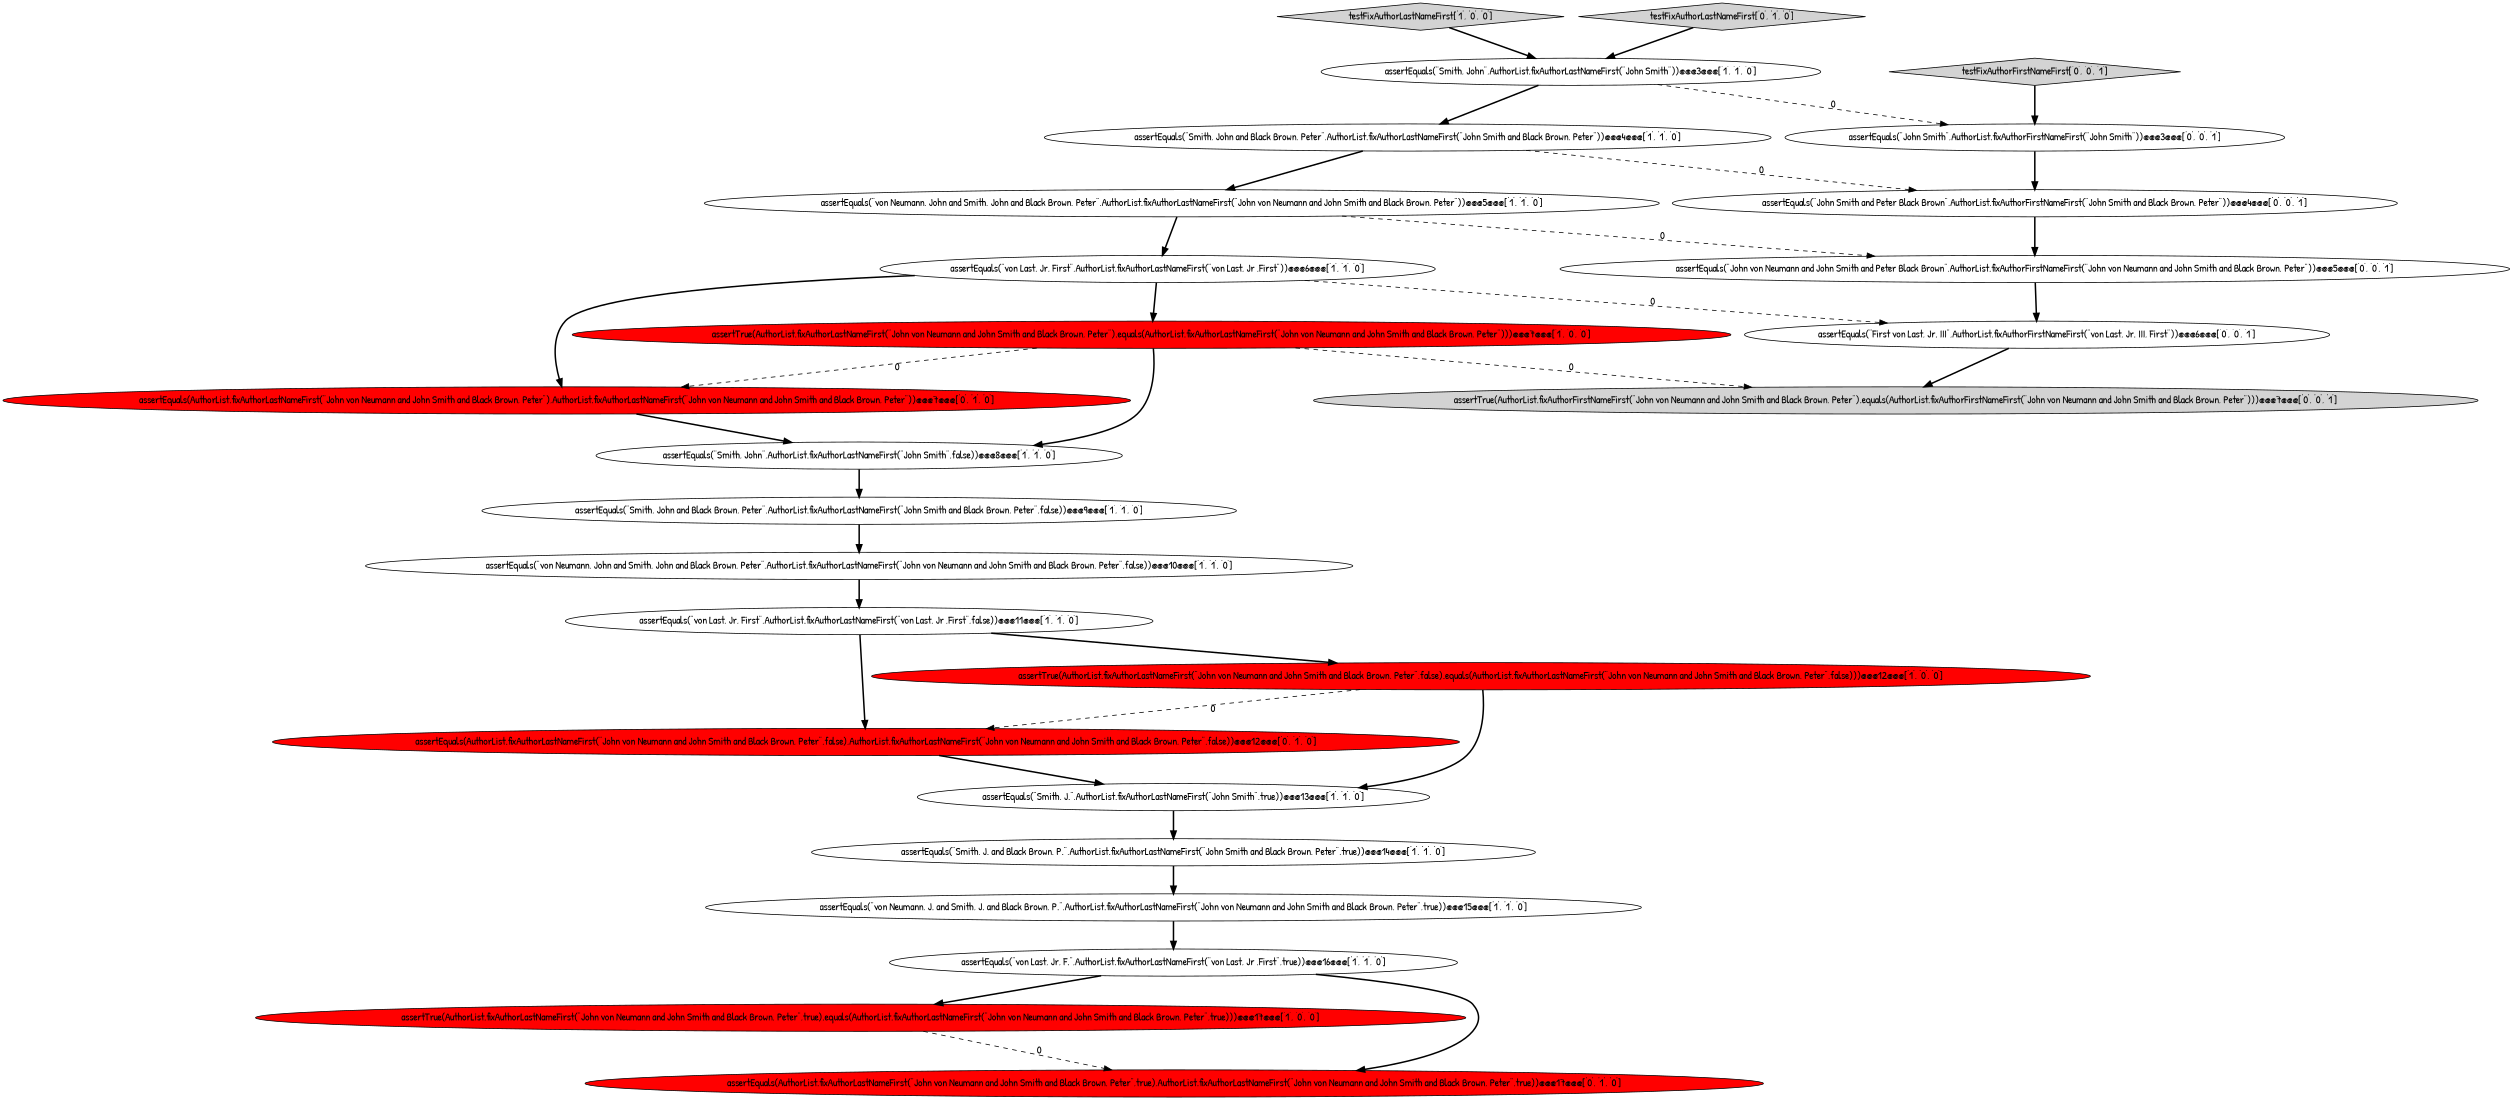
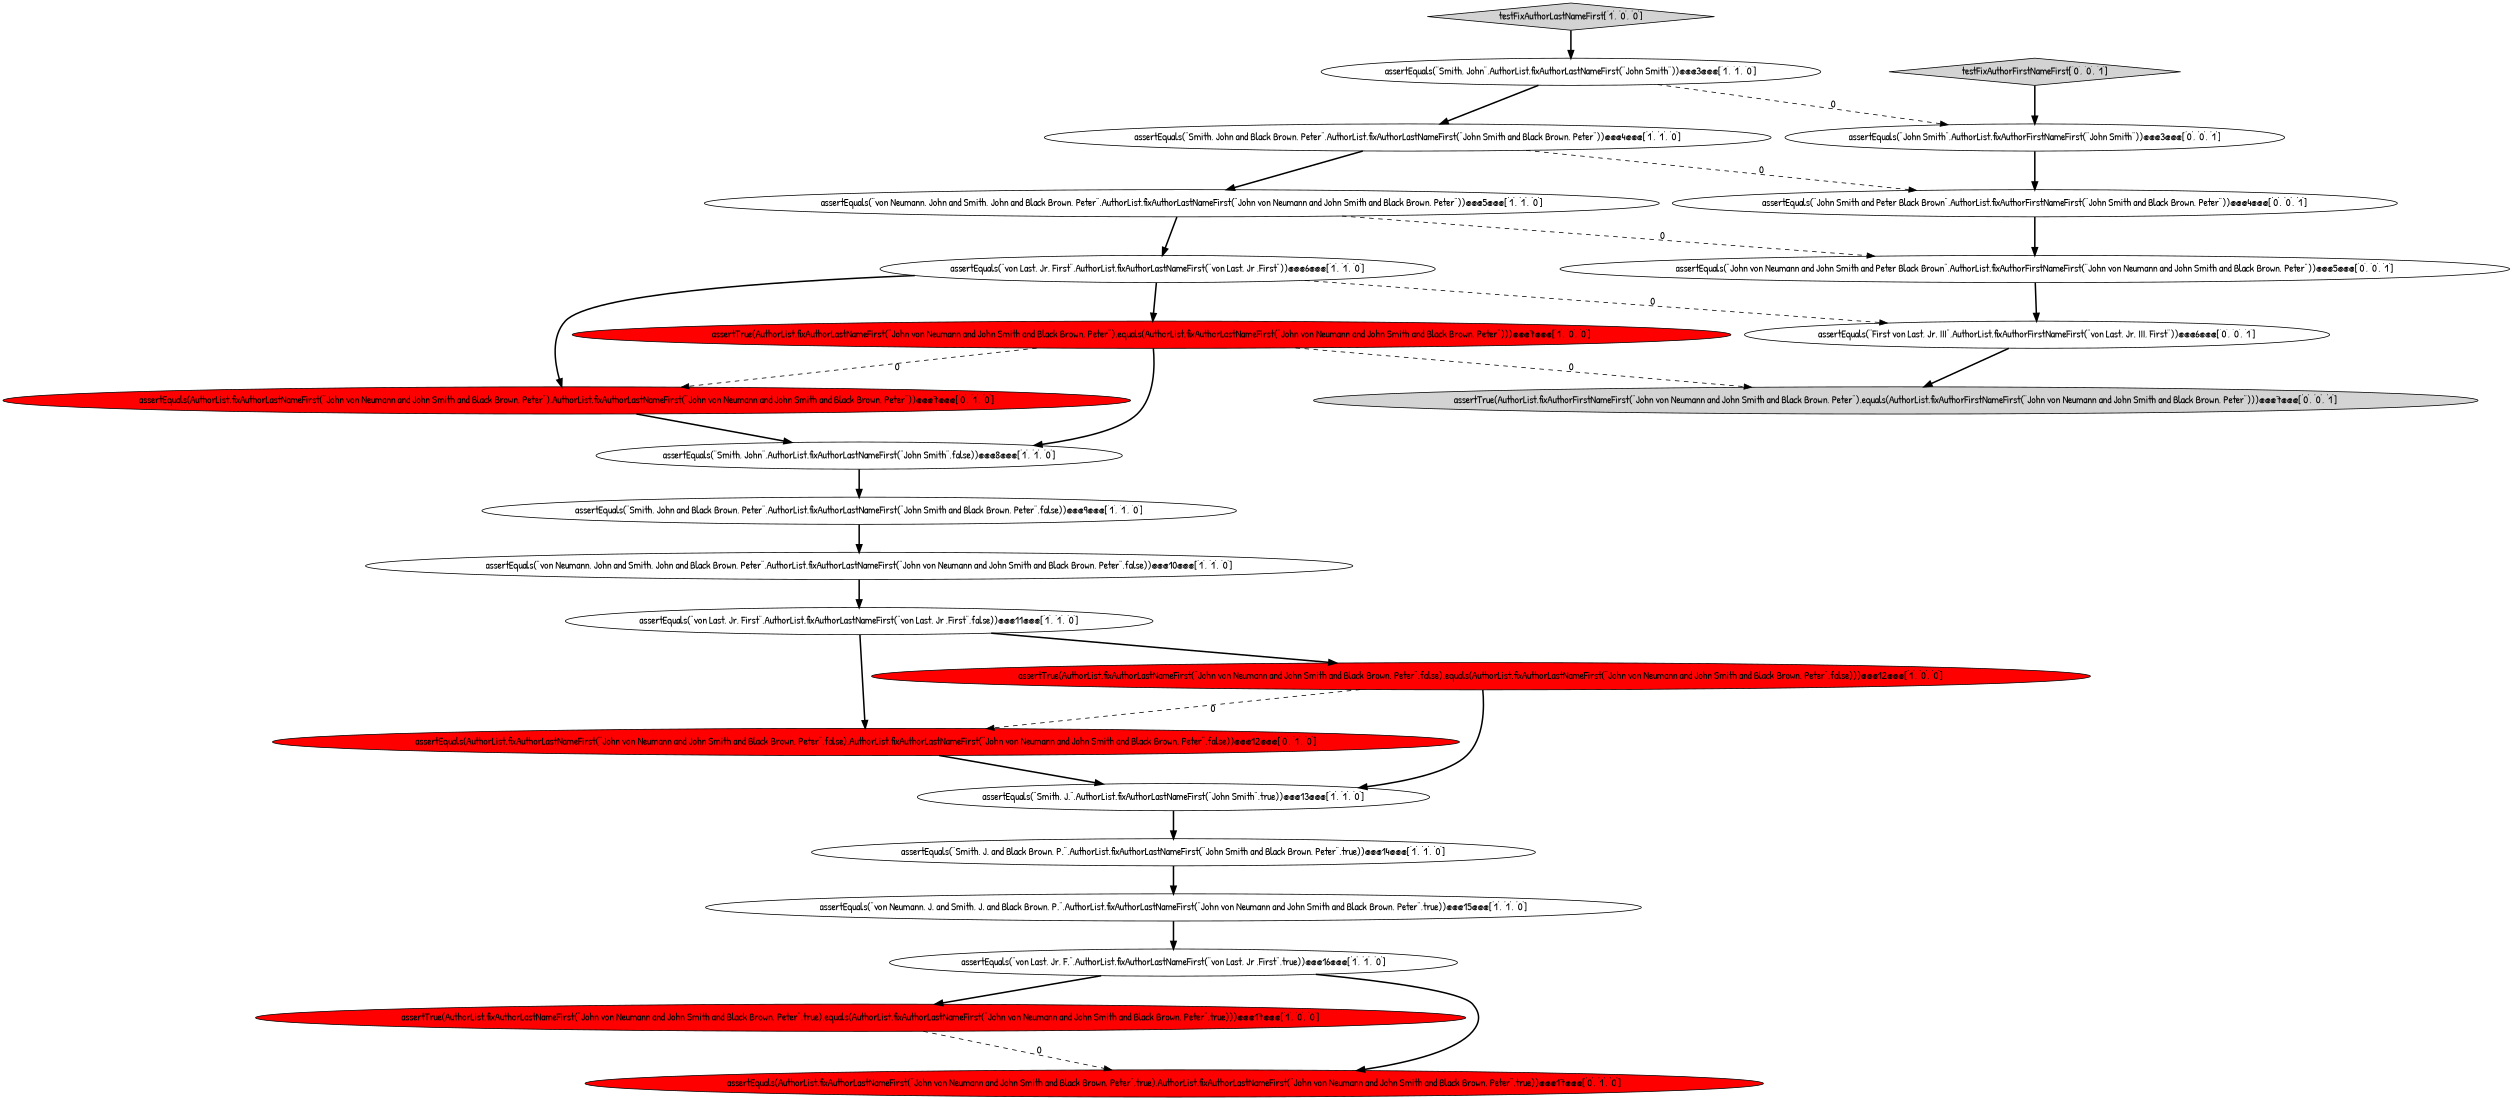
node "testFixAuthorLastNameFirst['0', '1', '0']": removed
